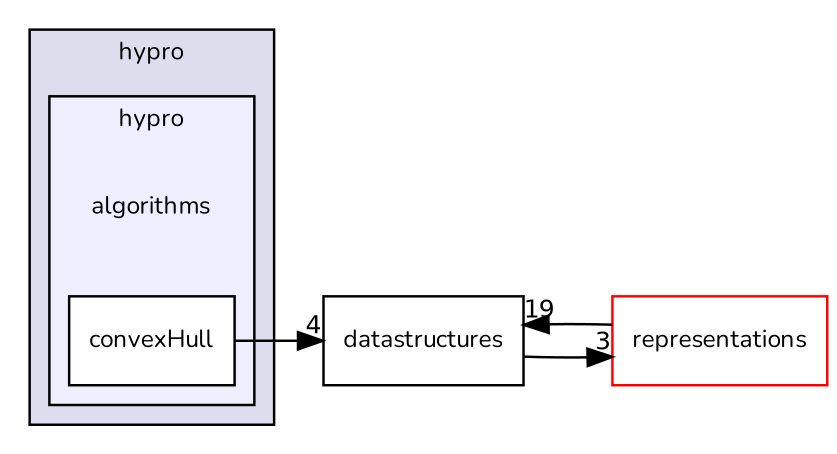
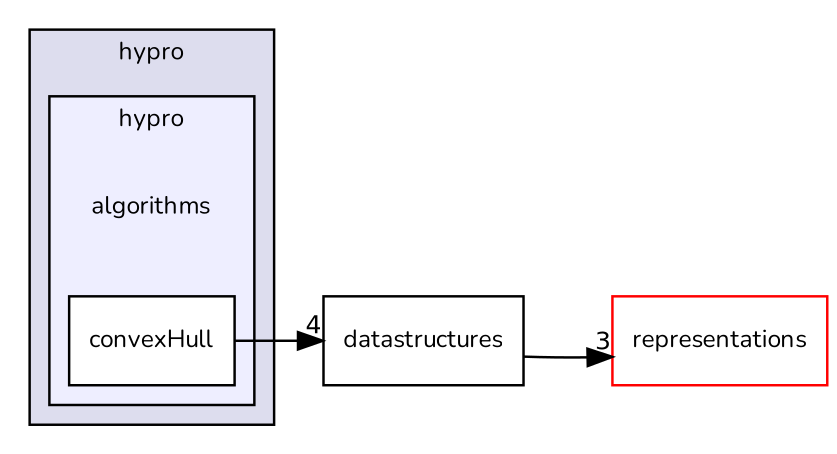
edge "representations" -> "datastructures": removed
